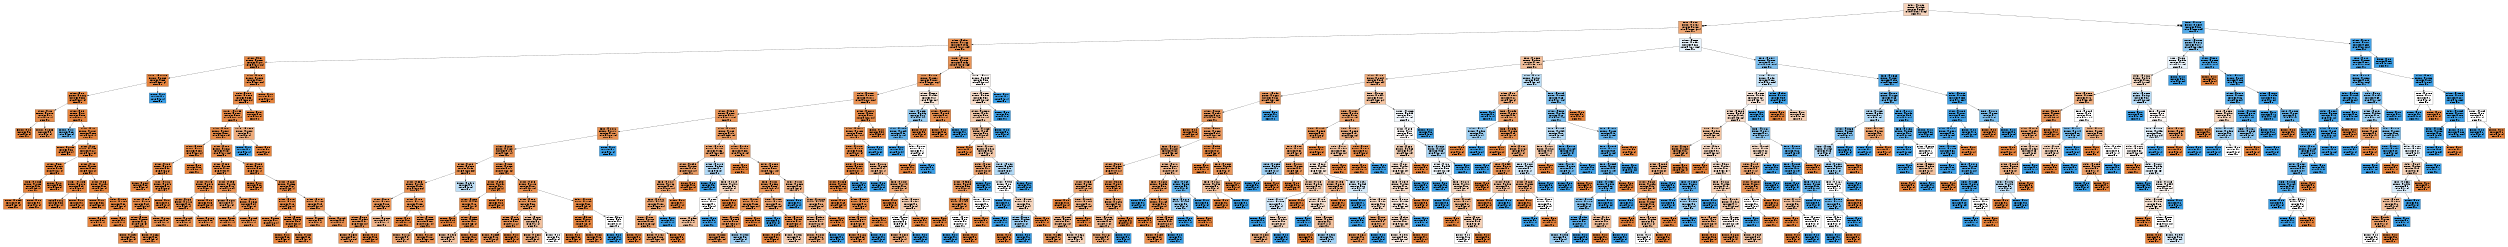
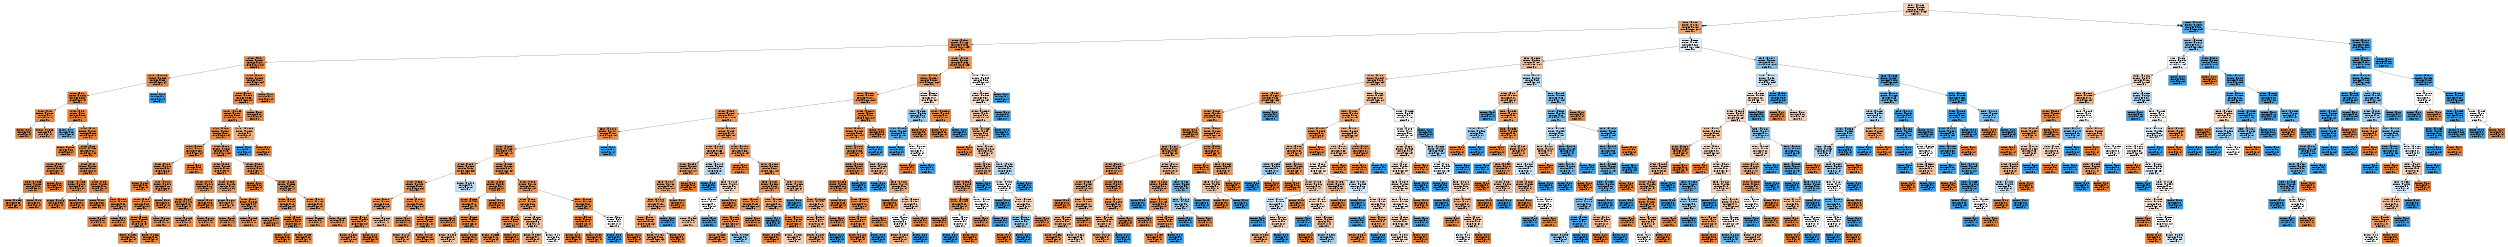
node "make = 0.176 samples = 38 value = [37, 1] class = 1": label "make = 0.176 samples = 38 value = [37, 1] class = 1" -> "entropy = 0.176 samples = 38 value = [37, 1] class = 1"
node "entropy = 0.684 samples = 11 value = [2, 9] class = 1": fillcolor #e88f4f -> #65b3eb
